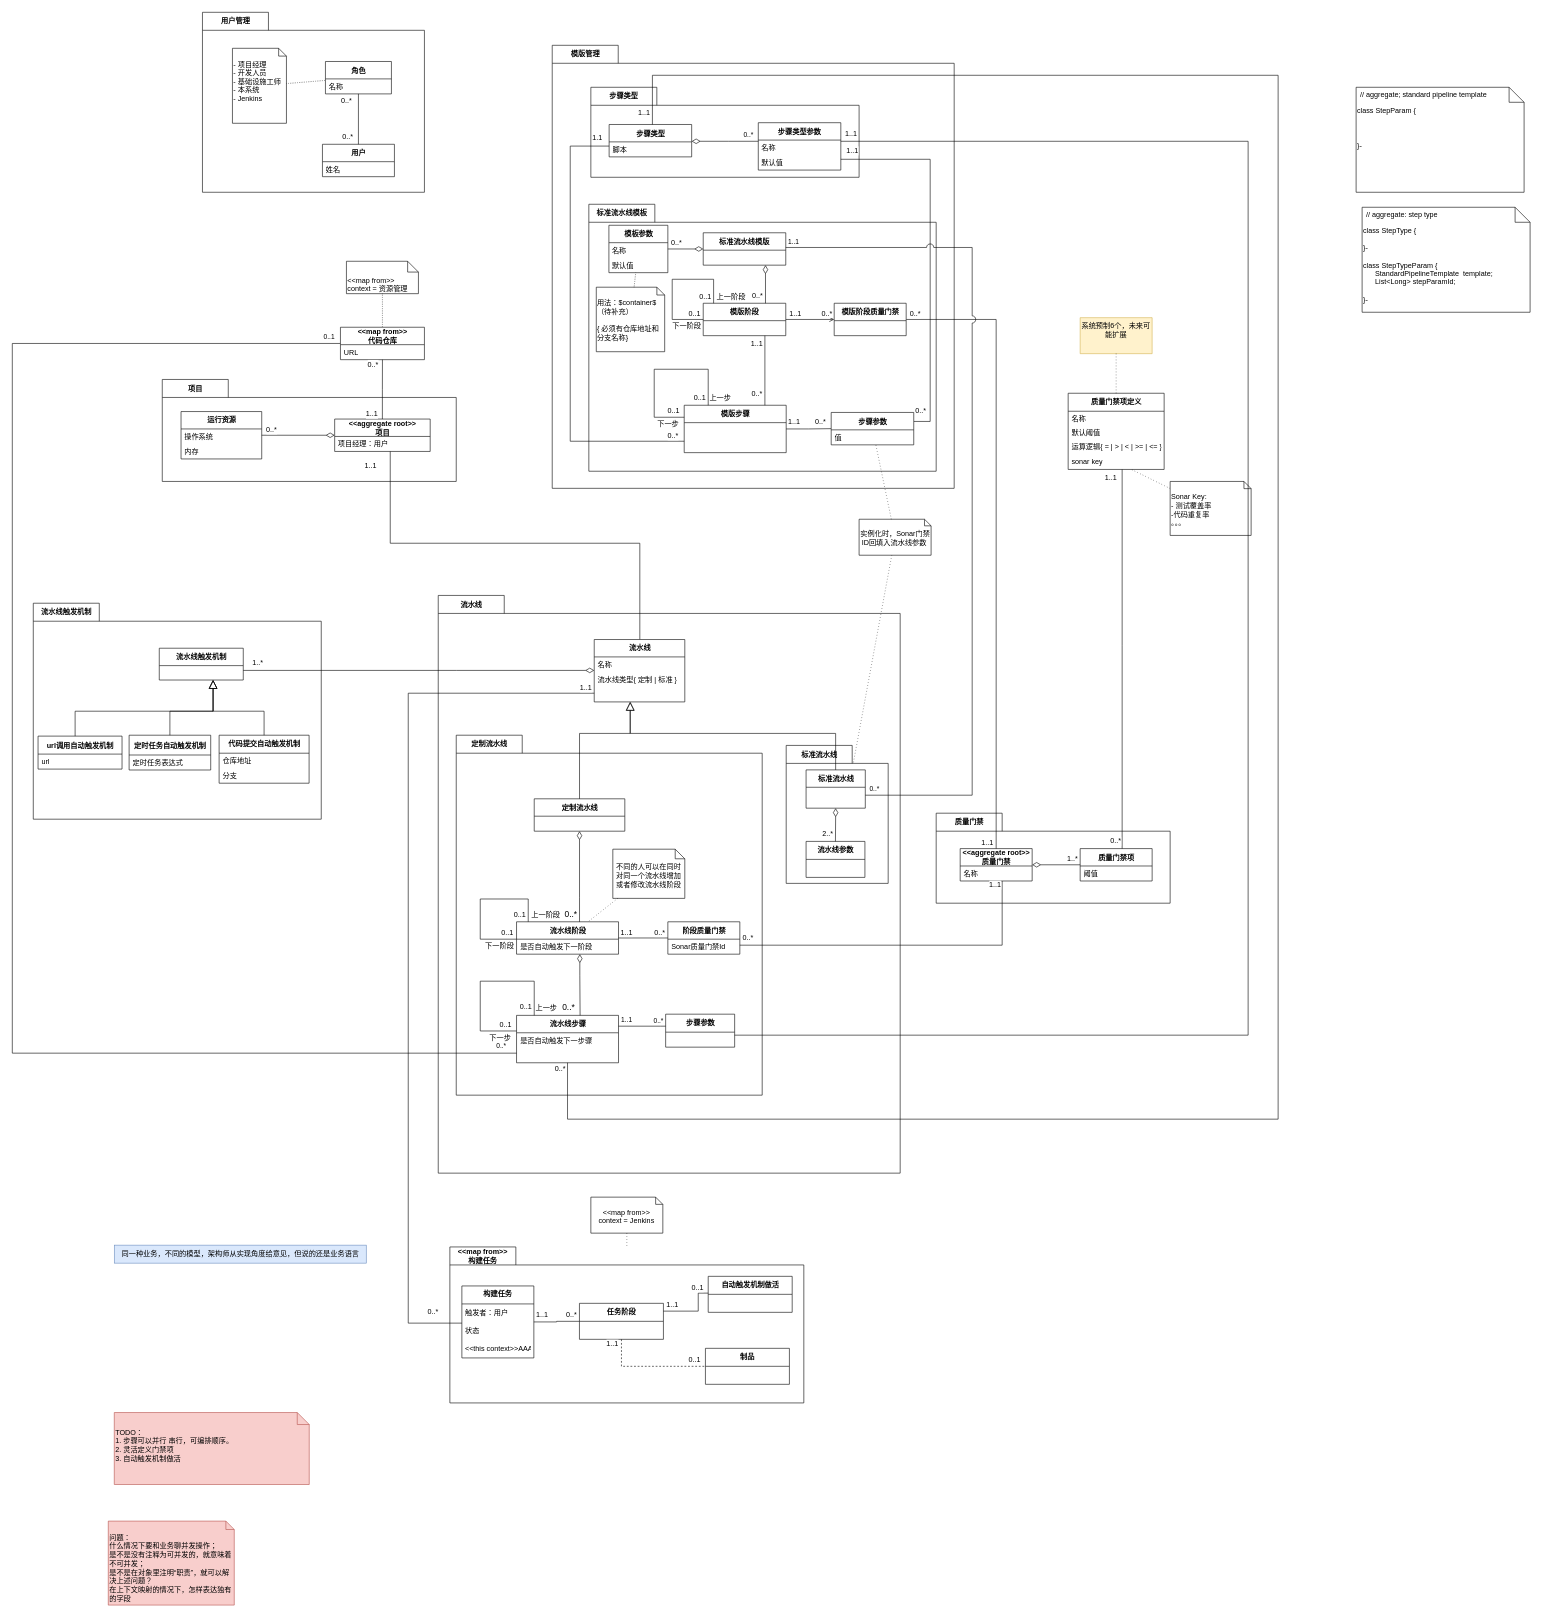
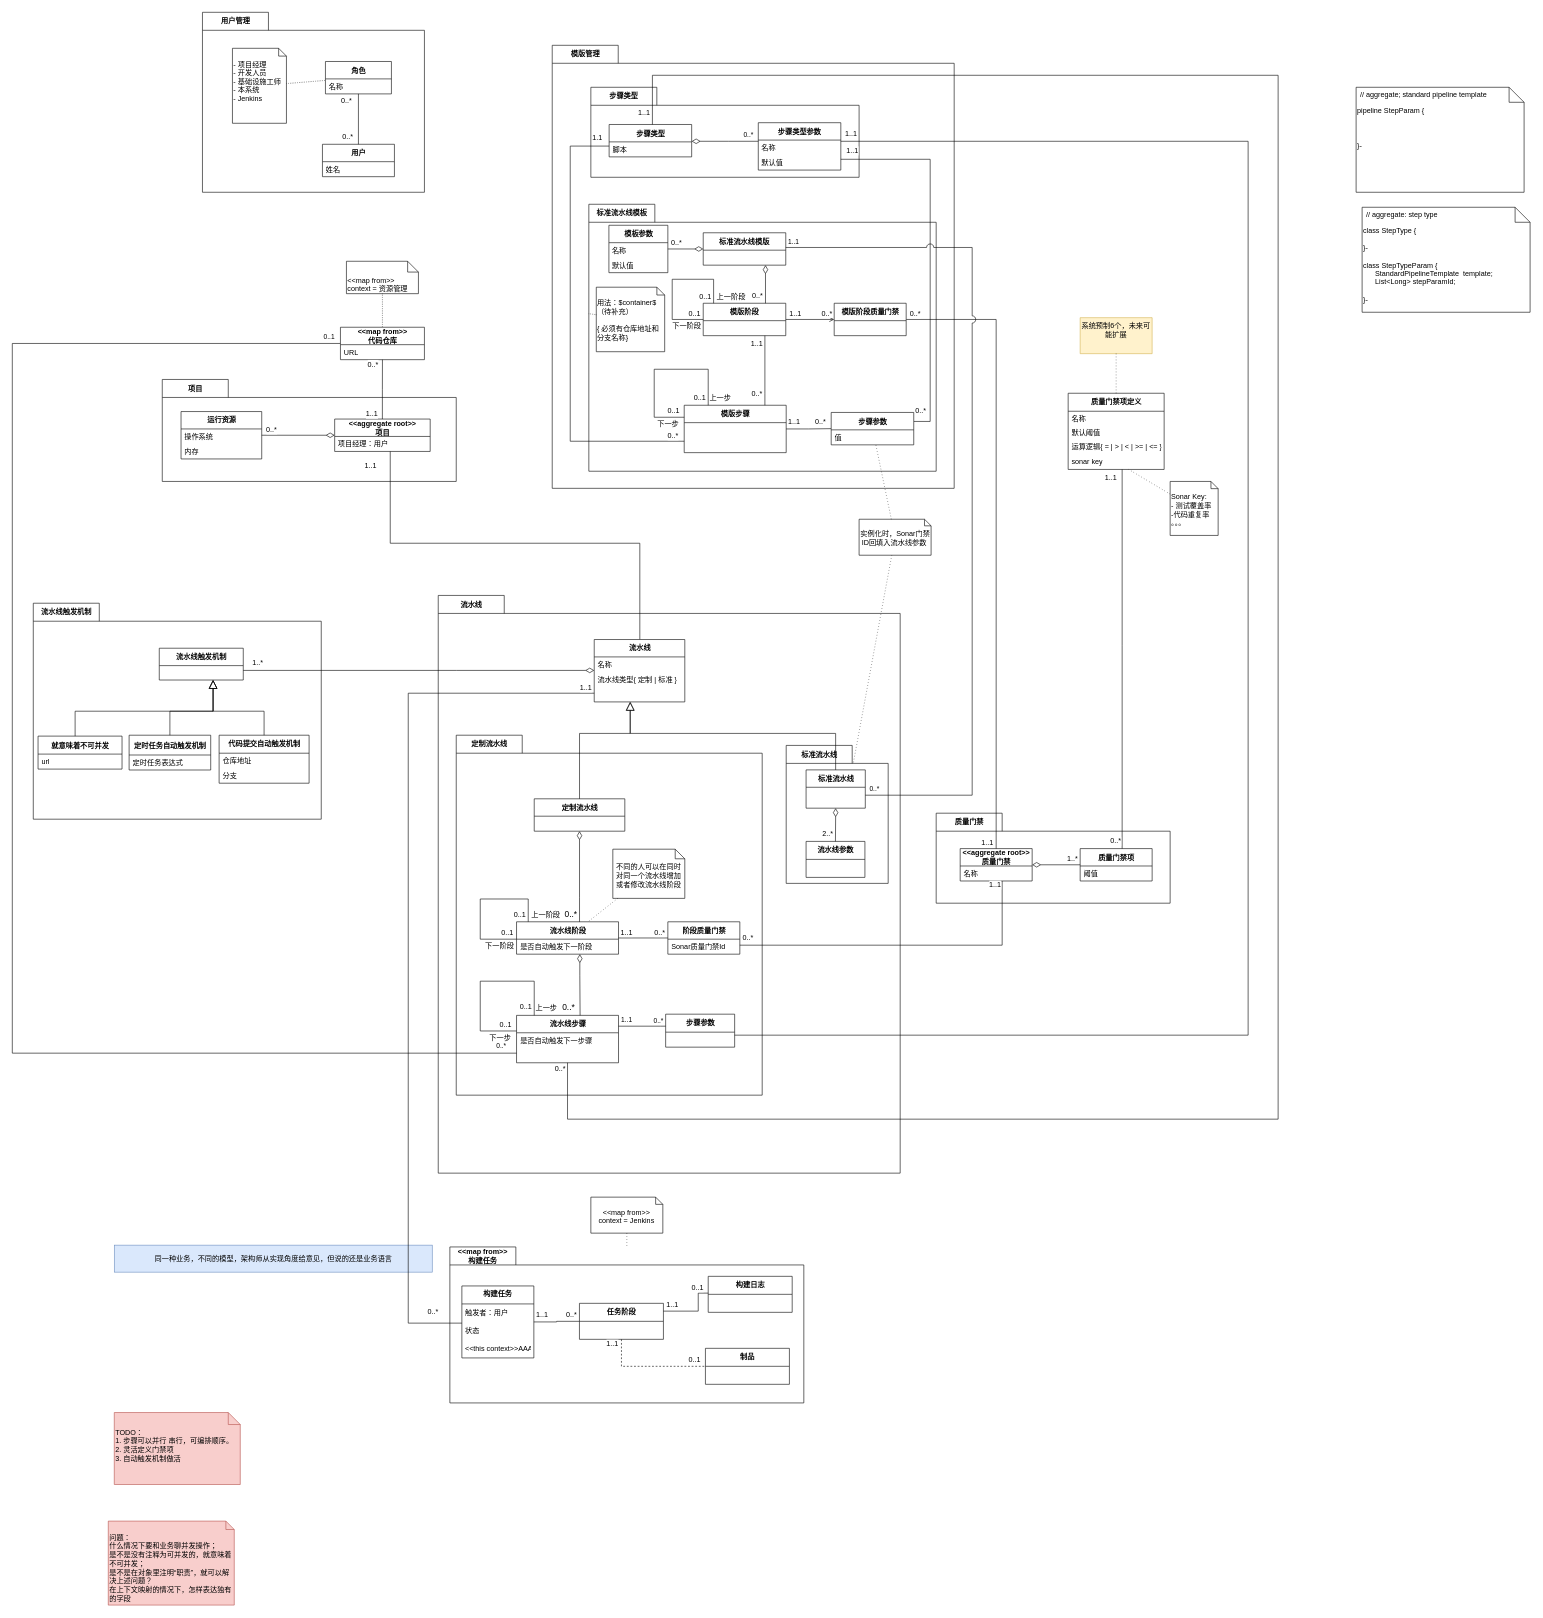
node "class StepParam { }-": label "class StepParam { }-" -> "pipeline StepParam { }-"
edge "模板参数" -- "用法：$container$（待补充） { 必须有仓库地址和 分支名称}": now "标准流水线模板" -- "用法：$container$（待补充） { 必须有仓库地址和 分支名称}"
node "Sonar Key: - 测试覆盖率 -代码重复率 。。。": size 81x54 -> 48x54
node "url调用自动触发机制": label "url调用自动触发机制" -> "就意味着不可并发"
node "同一种业务，不同的模型，架构师从实现角度给意见，但说的还是业务语言": size 252x18 -> 318x27
node "自动触发机制做活": label "自动触发机制做活" -> "构建日志"
node "TODO： 1. 步骤可以并行 串行，可编排顺序。 2. 灵活定义门禁项 3. 自动触发机制做活": size 195x72 -> 126x72
